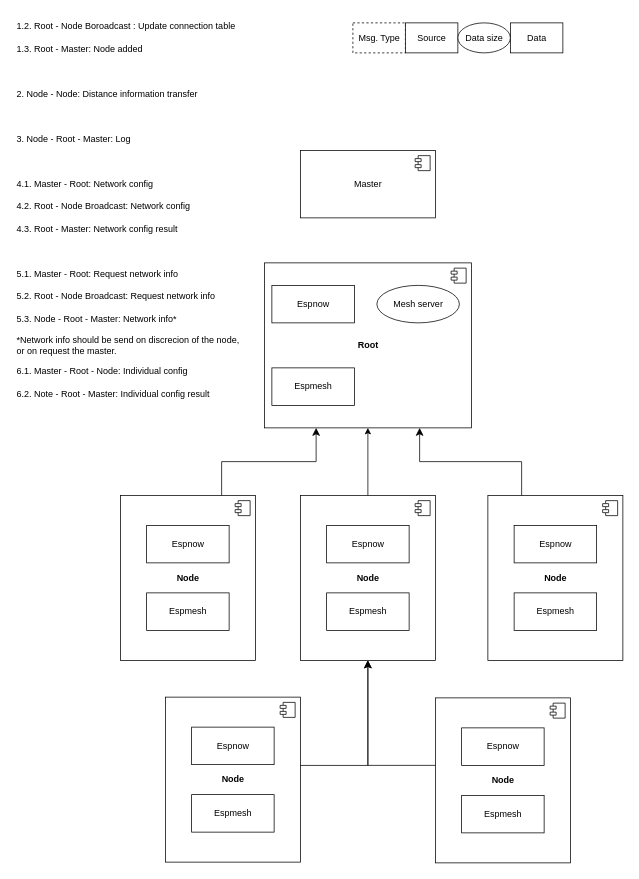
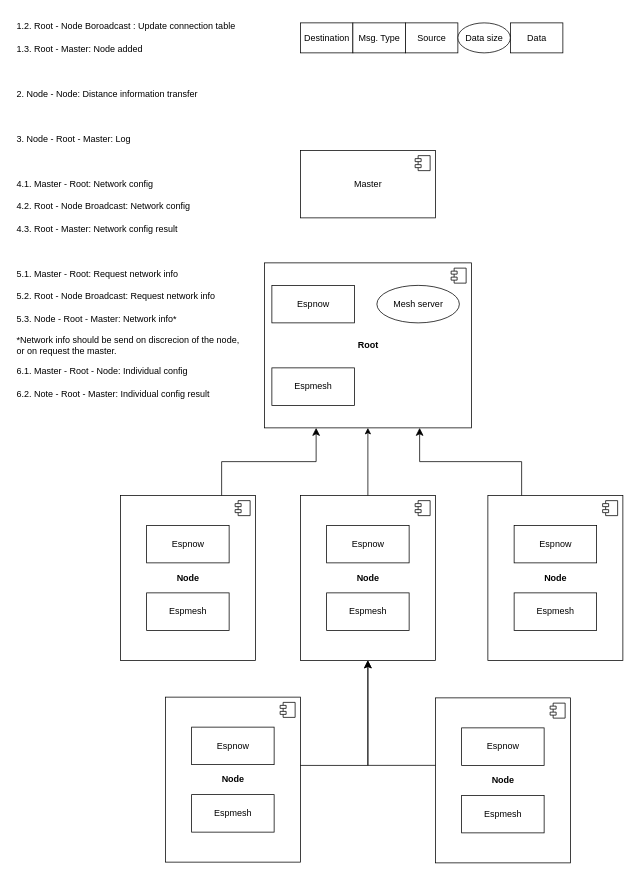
node "Destination": added
node "Msg. Type": style dashed -> solid
